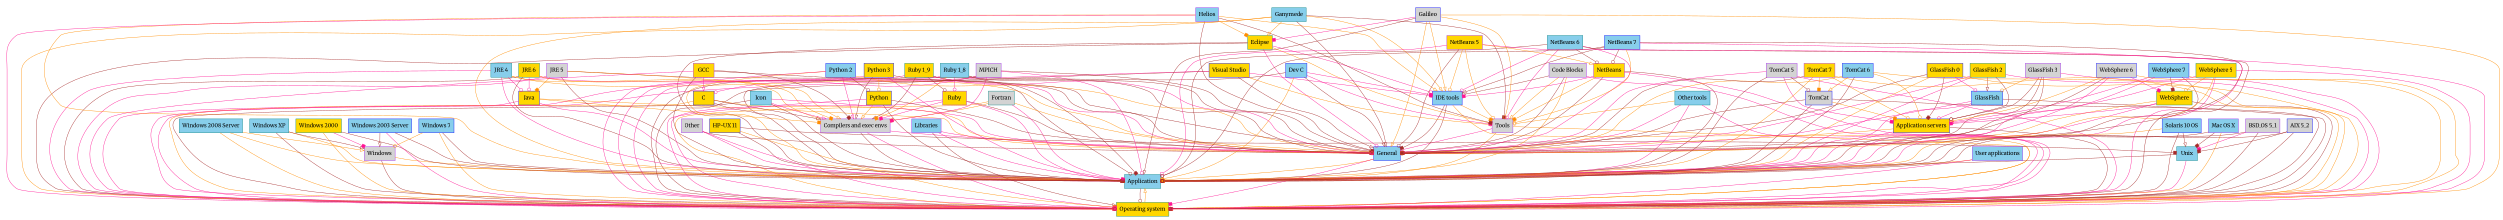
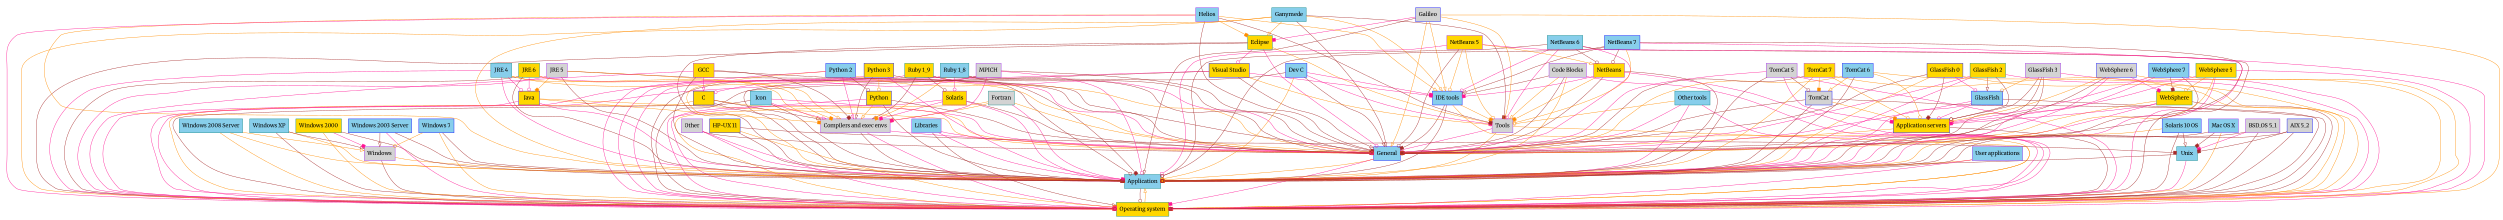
edge "Eclipse" -> "IDE tools": now "Eclipse" -> "Visual Studio"
node "Ruby": label "Ruby" -> "Solaris"
